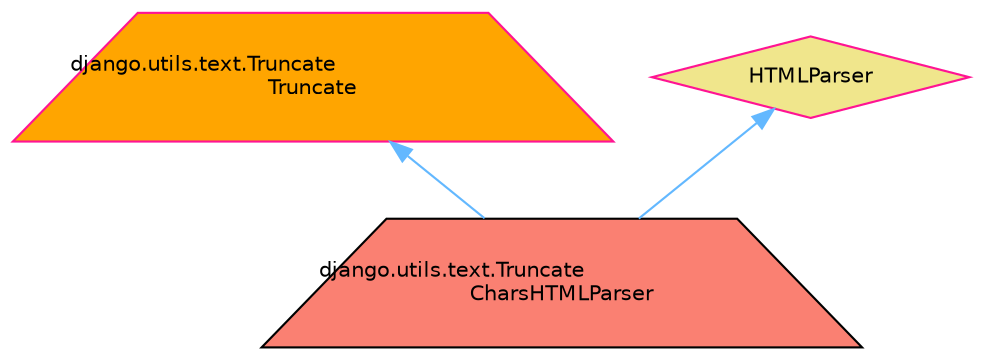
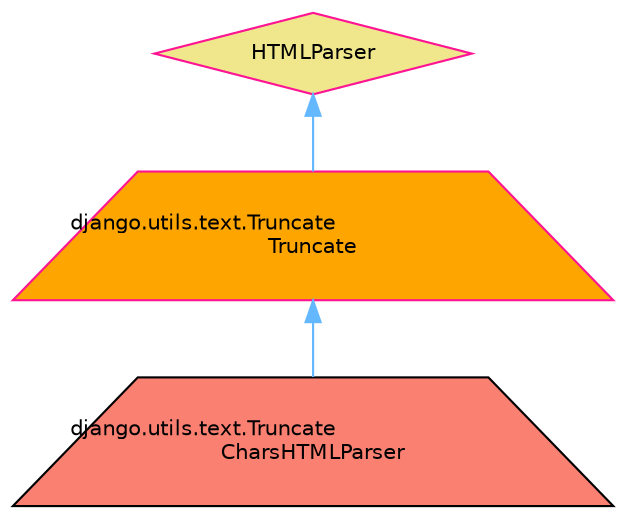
edge "django.utils.text.Truncate CharsHTMLParser" -> "HTMLParser": now "django.utils.text.Truncate Truncate" -> "HTMLParser"
